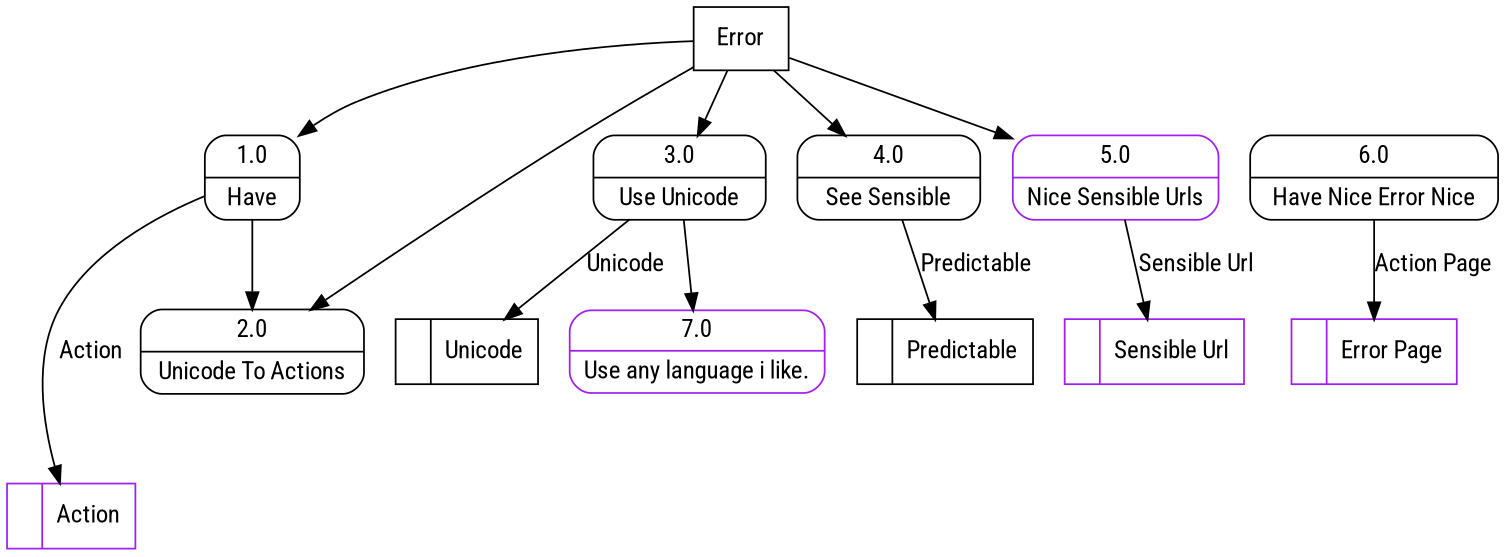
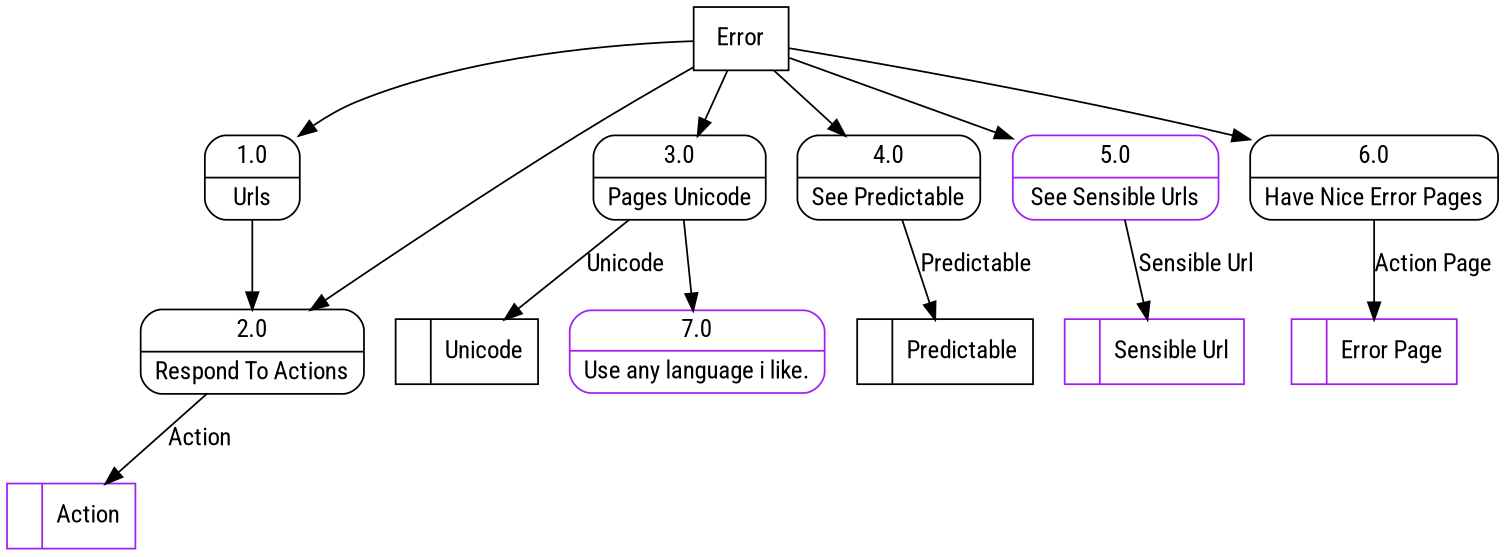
edge "Error" -> "6.0": added
node "1.0": text "Have" -> "Urls"
node "3.0": text "Use Unicode" -> "Pages Unicode"
node "4.0": text "See Sensible" -> "See Predictable"
node "5.0": text "Nice Sensible Urls" -> "See Sensible Urls"
node "6.0": text "Have Nice Error Nice" -> "Have Nice Error Pages"
edge "1.0" -> "Action": now "2.0" -> "Action"
node "2.0": text "Unicode To Actions" -> "Respond To Actions"
